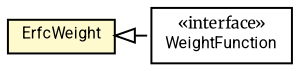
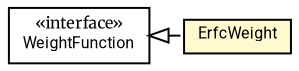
edge "WeightFunction" -> "ErfcWeight": reversed
